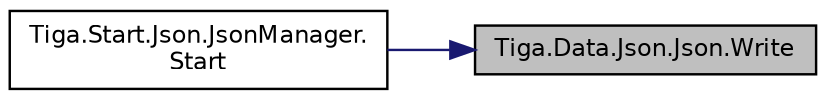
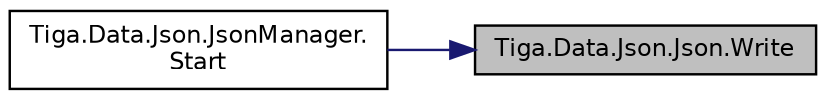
node "Tiga.Start.Json.JsonManager. Start": label "Tiga.Start.Json.JsonManager. Start" -> "Tiga.Data.Json.JsonManager. Start"
